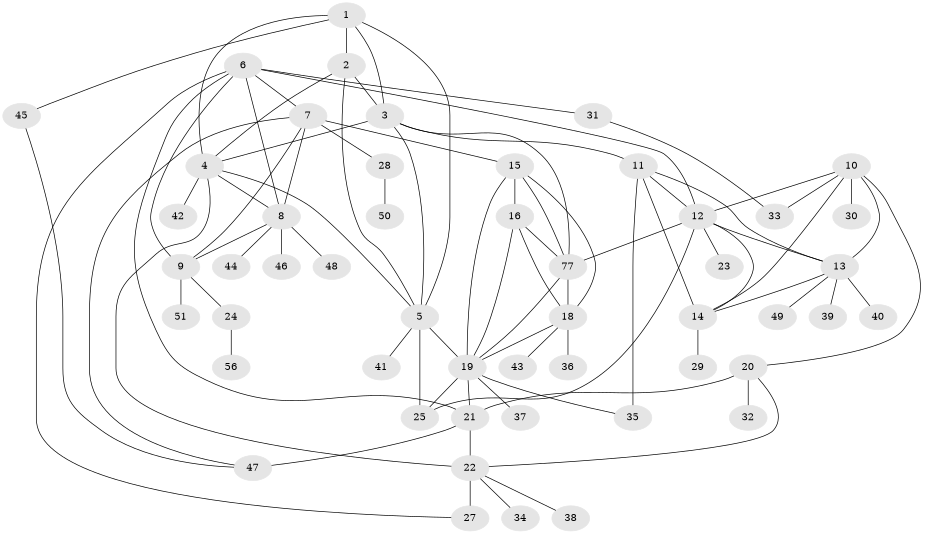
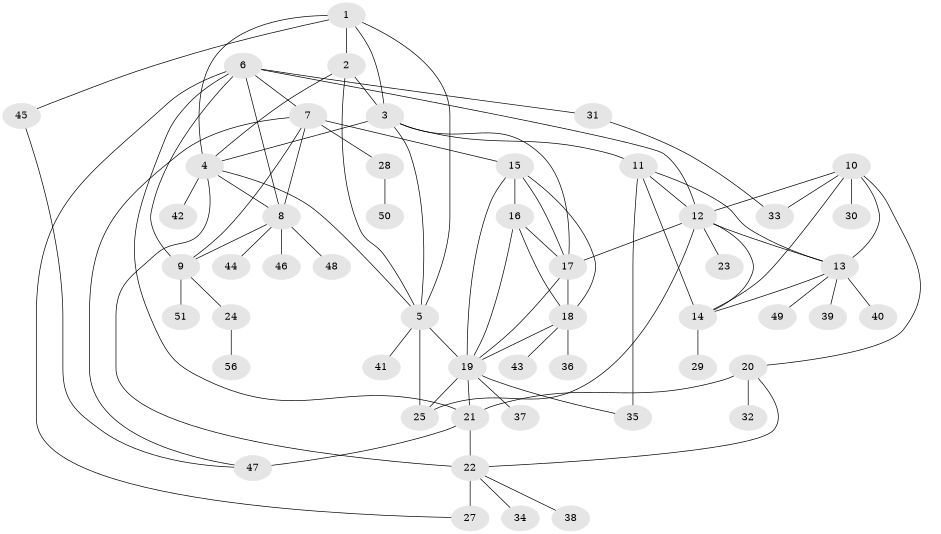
node "77": label "77" -> "17"
